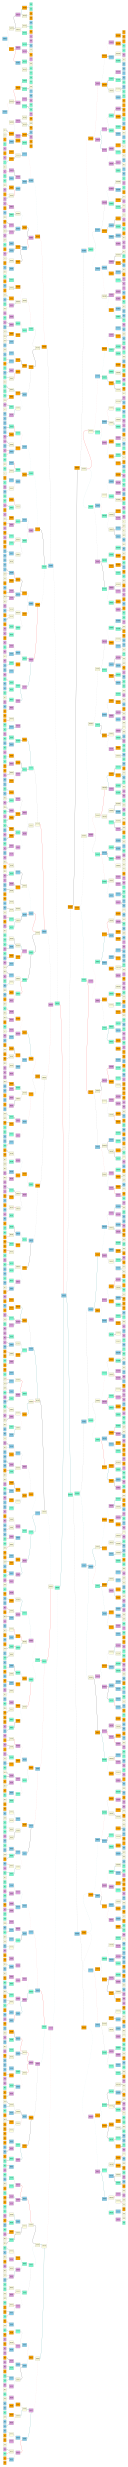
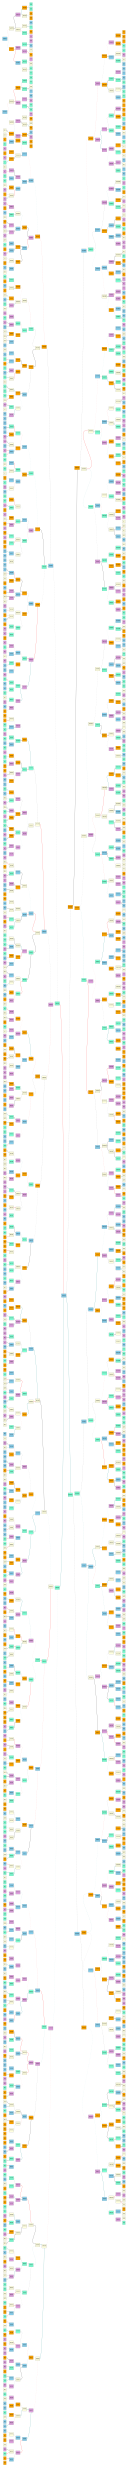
node "α285": removed
